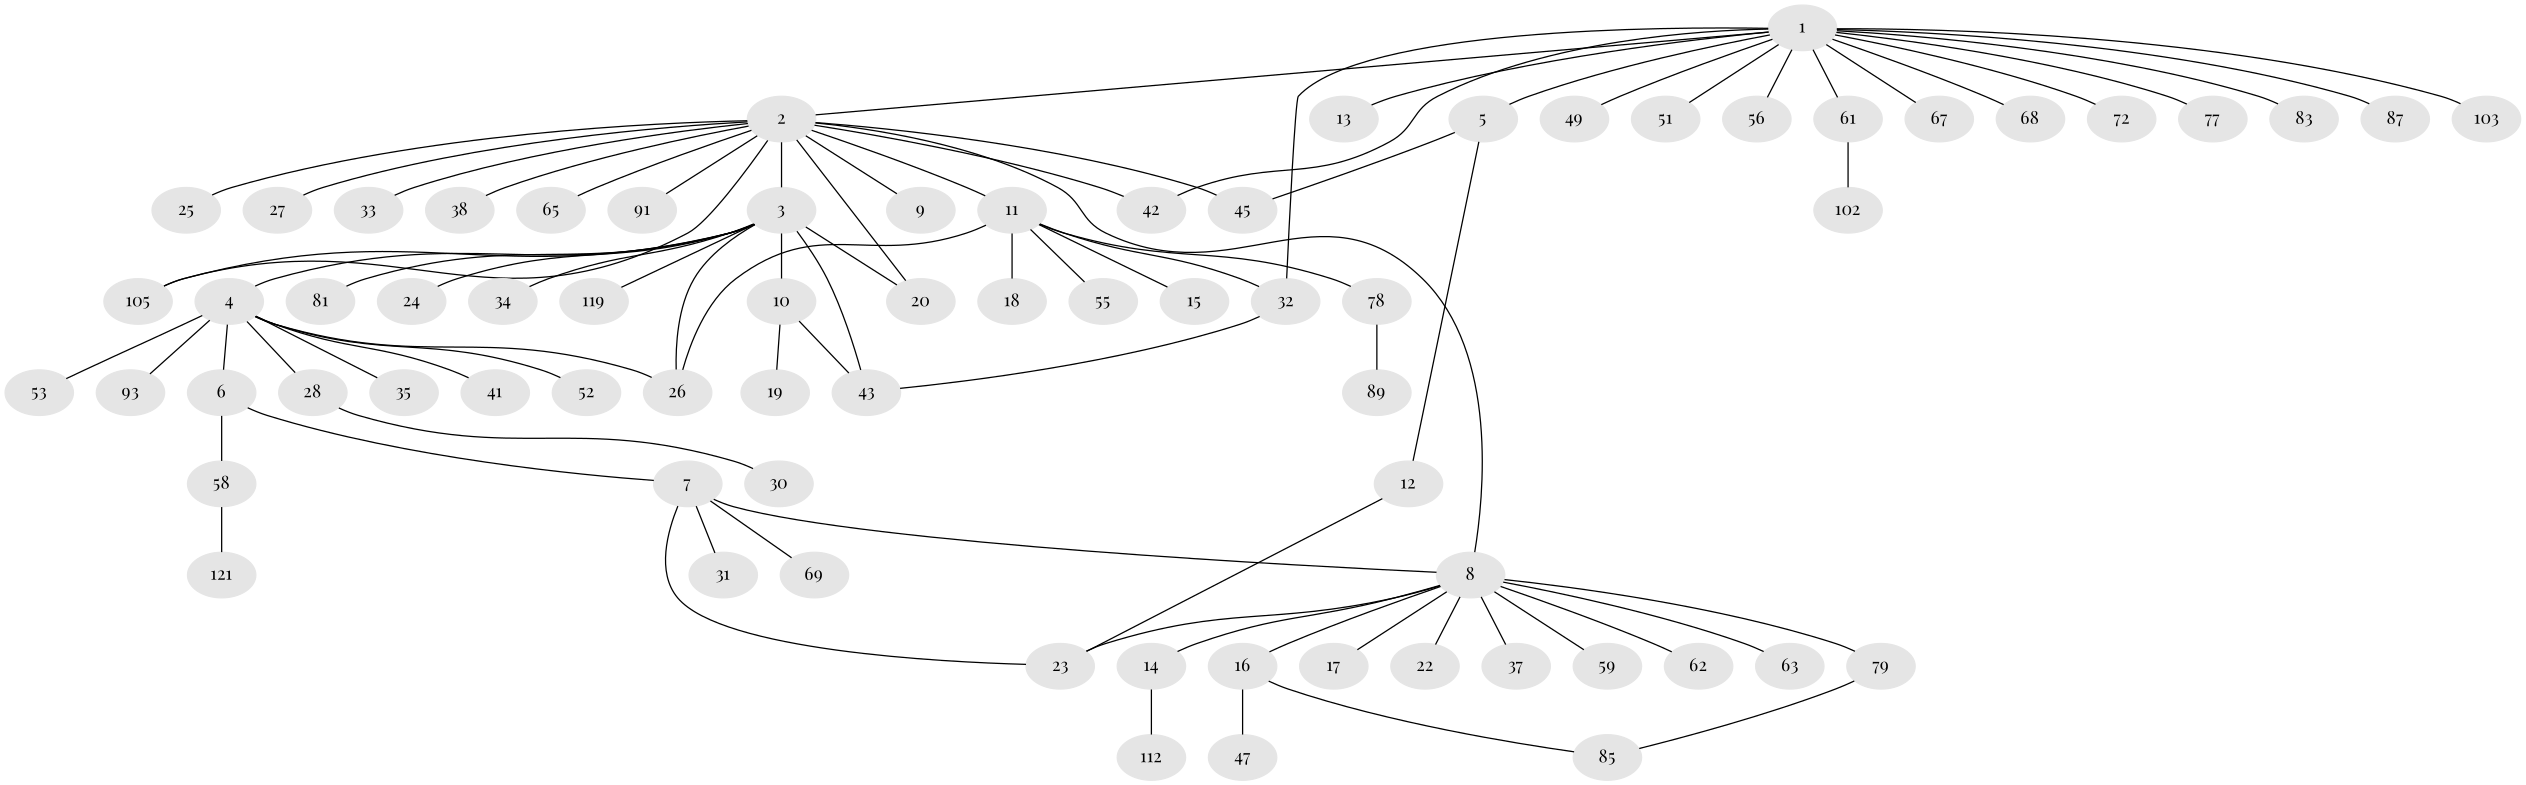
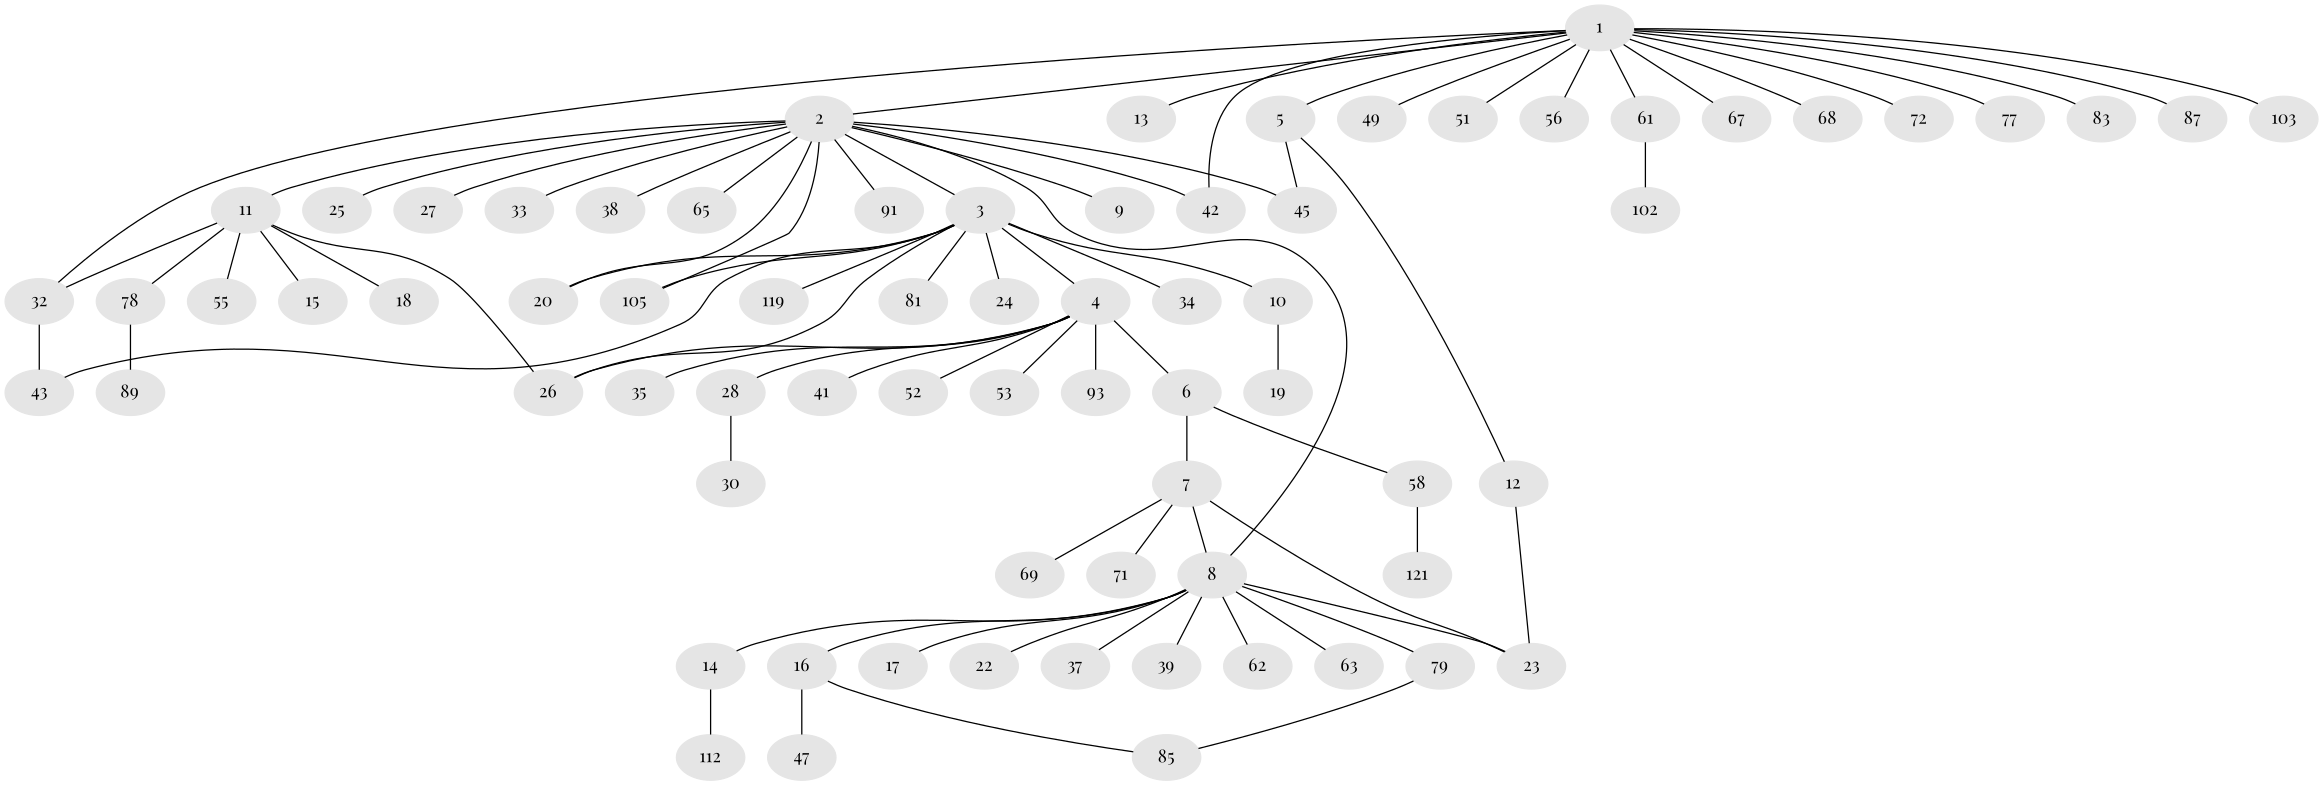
edge "10" -- "43": removed
node "31": label "31" -> "71"
node "59": label "59" -> "39"
